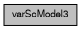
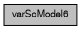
node "varScModel3": label "varScModel3" -> "varScModel6"
